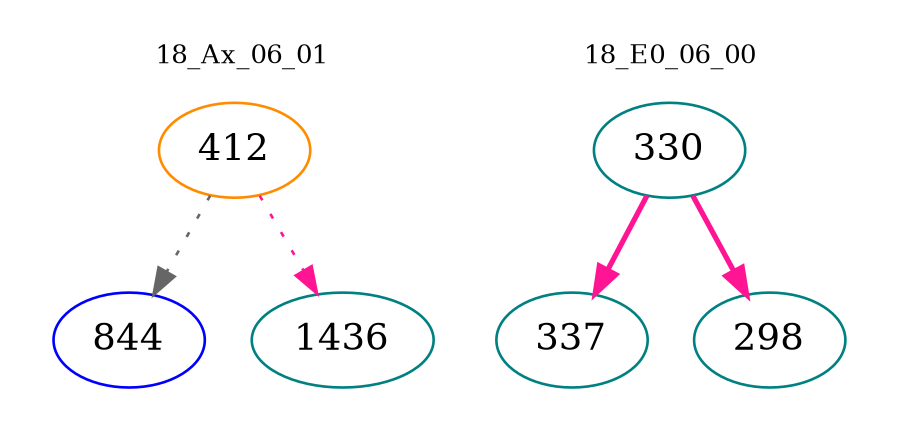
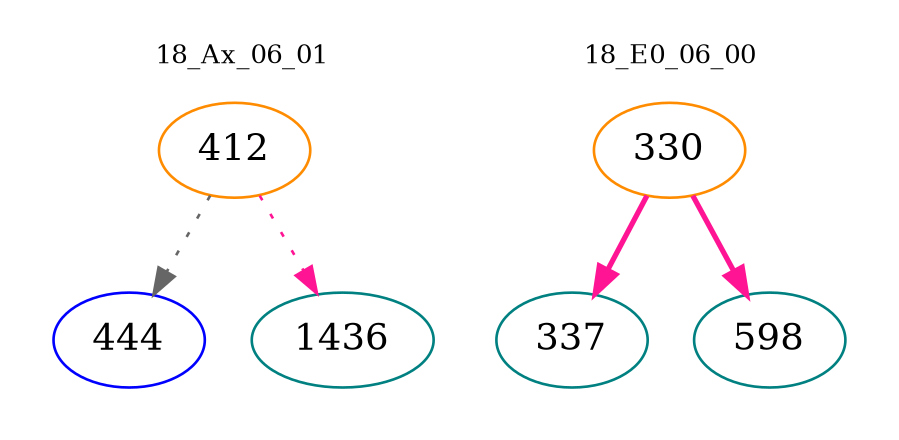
node "330": color teal -> darkorange
node "844": label "844" -> "444"
node "298": label "298" -> "598"
